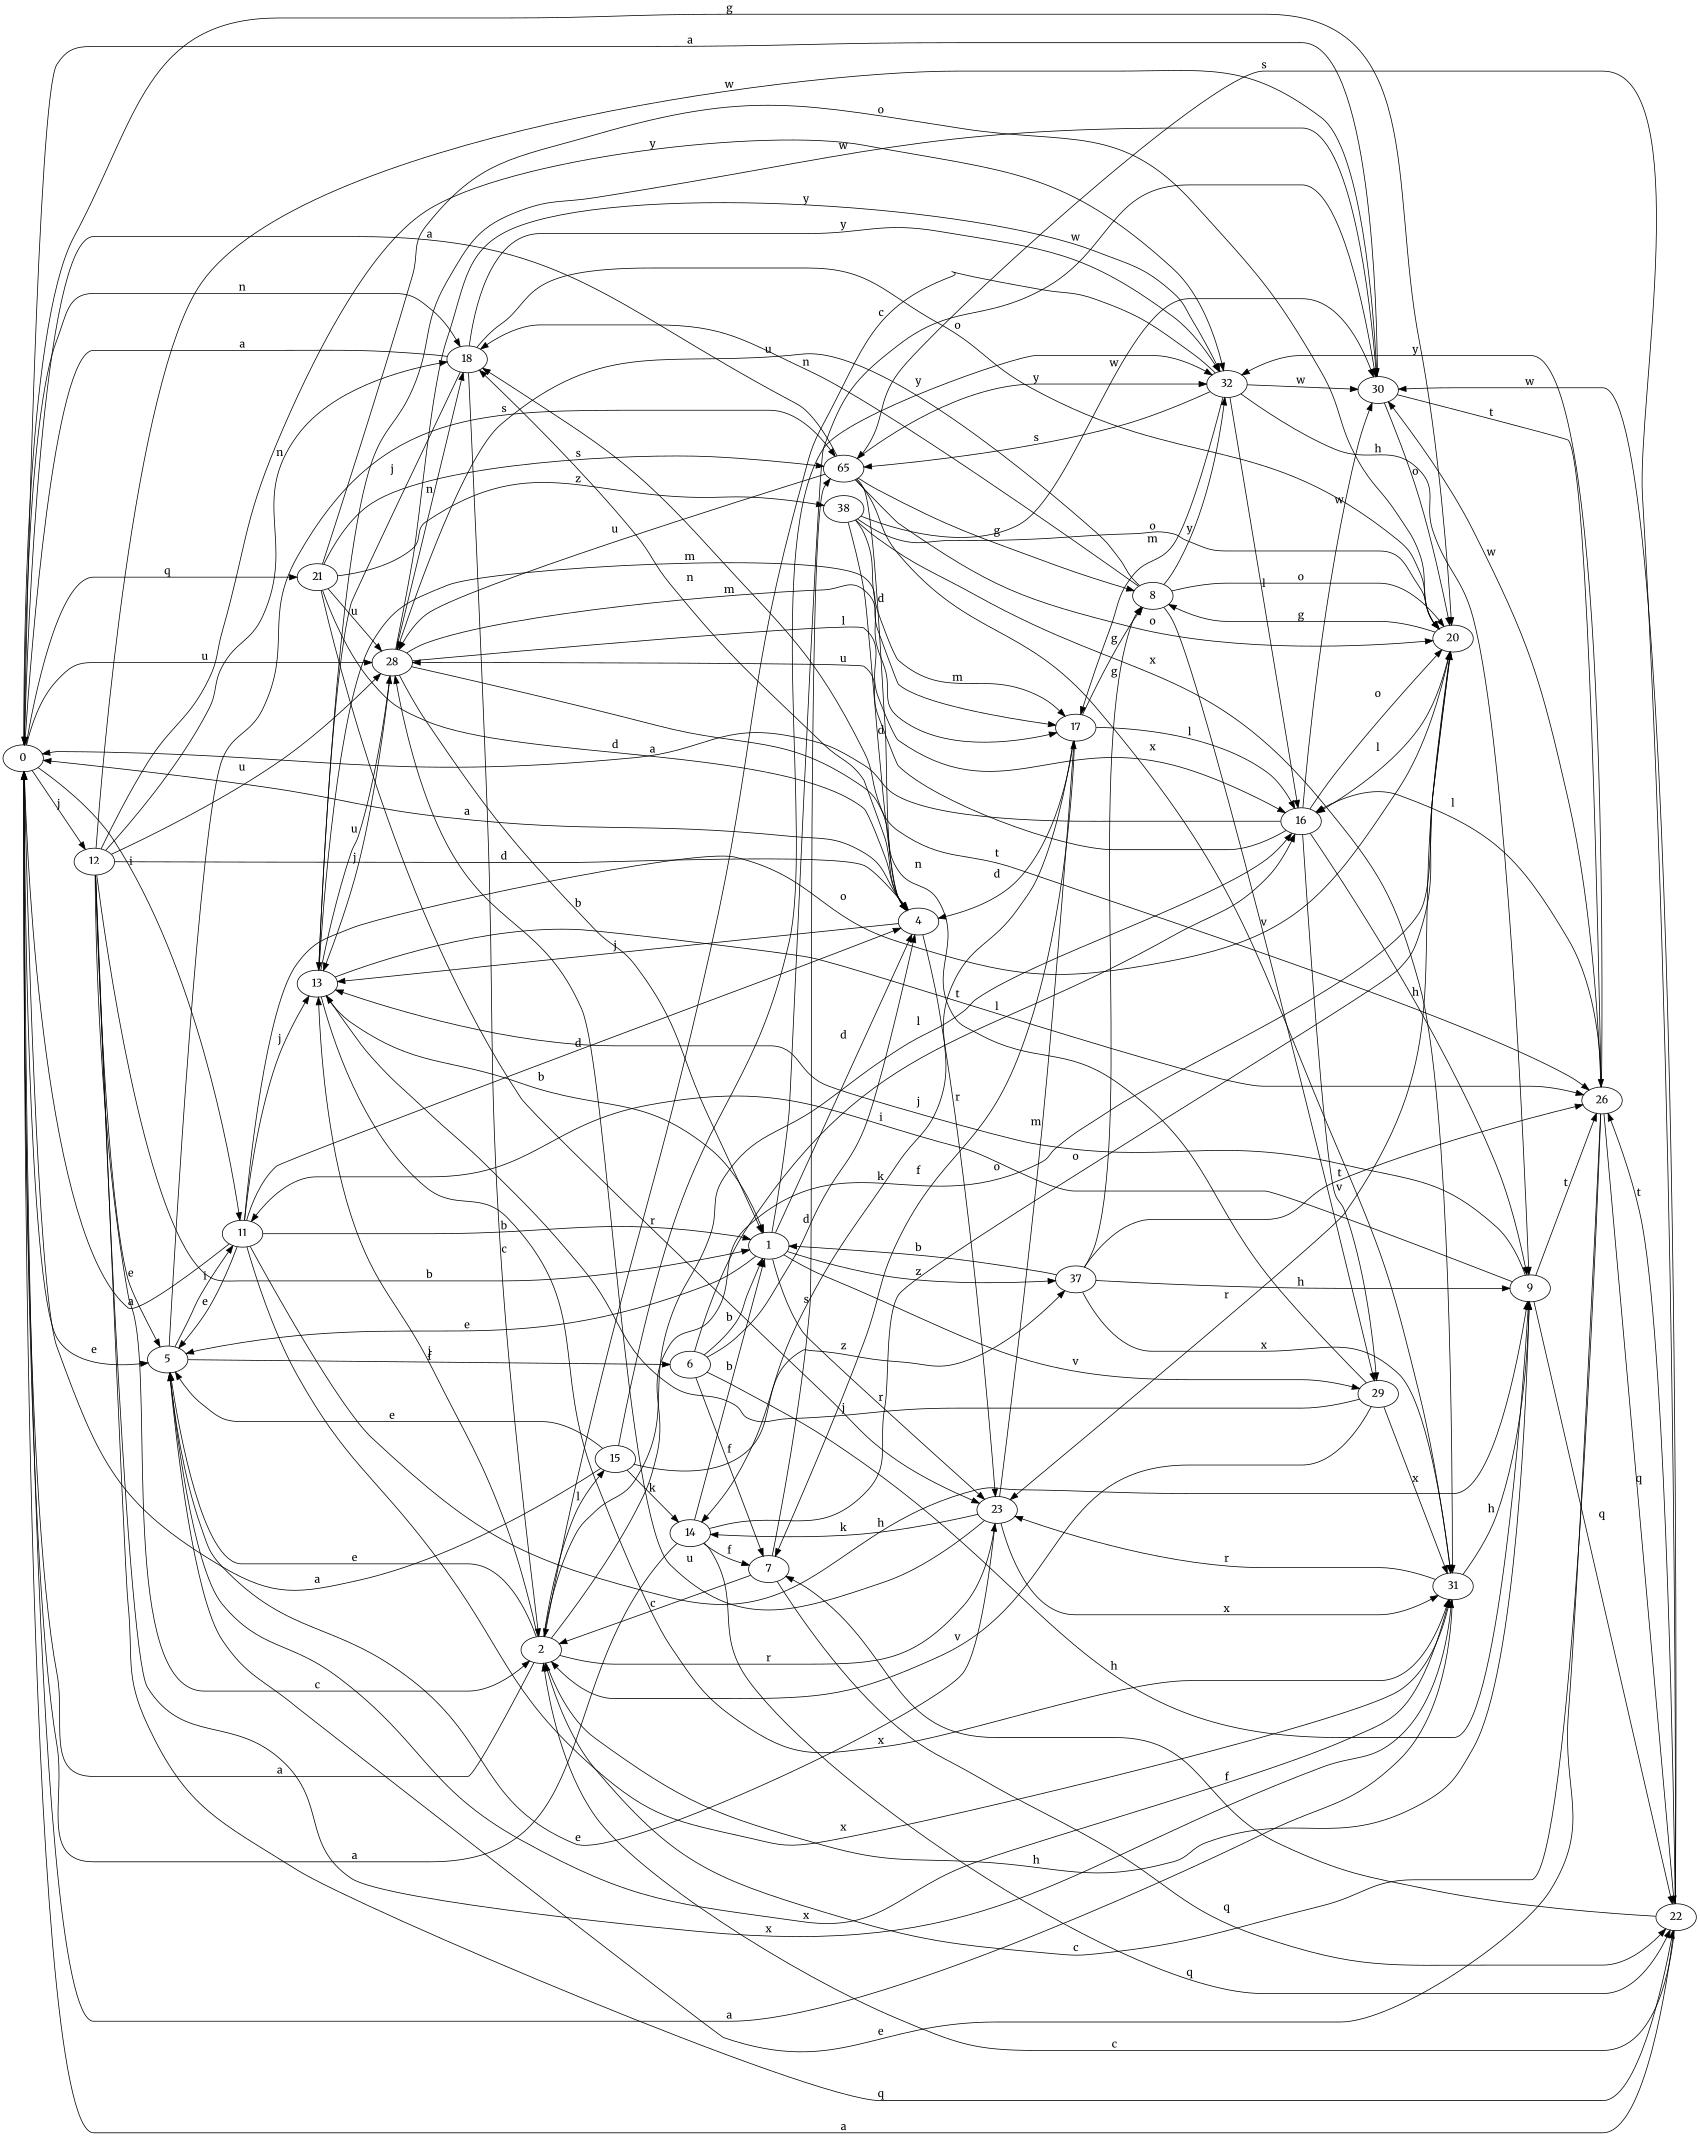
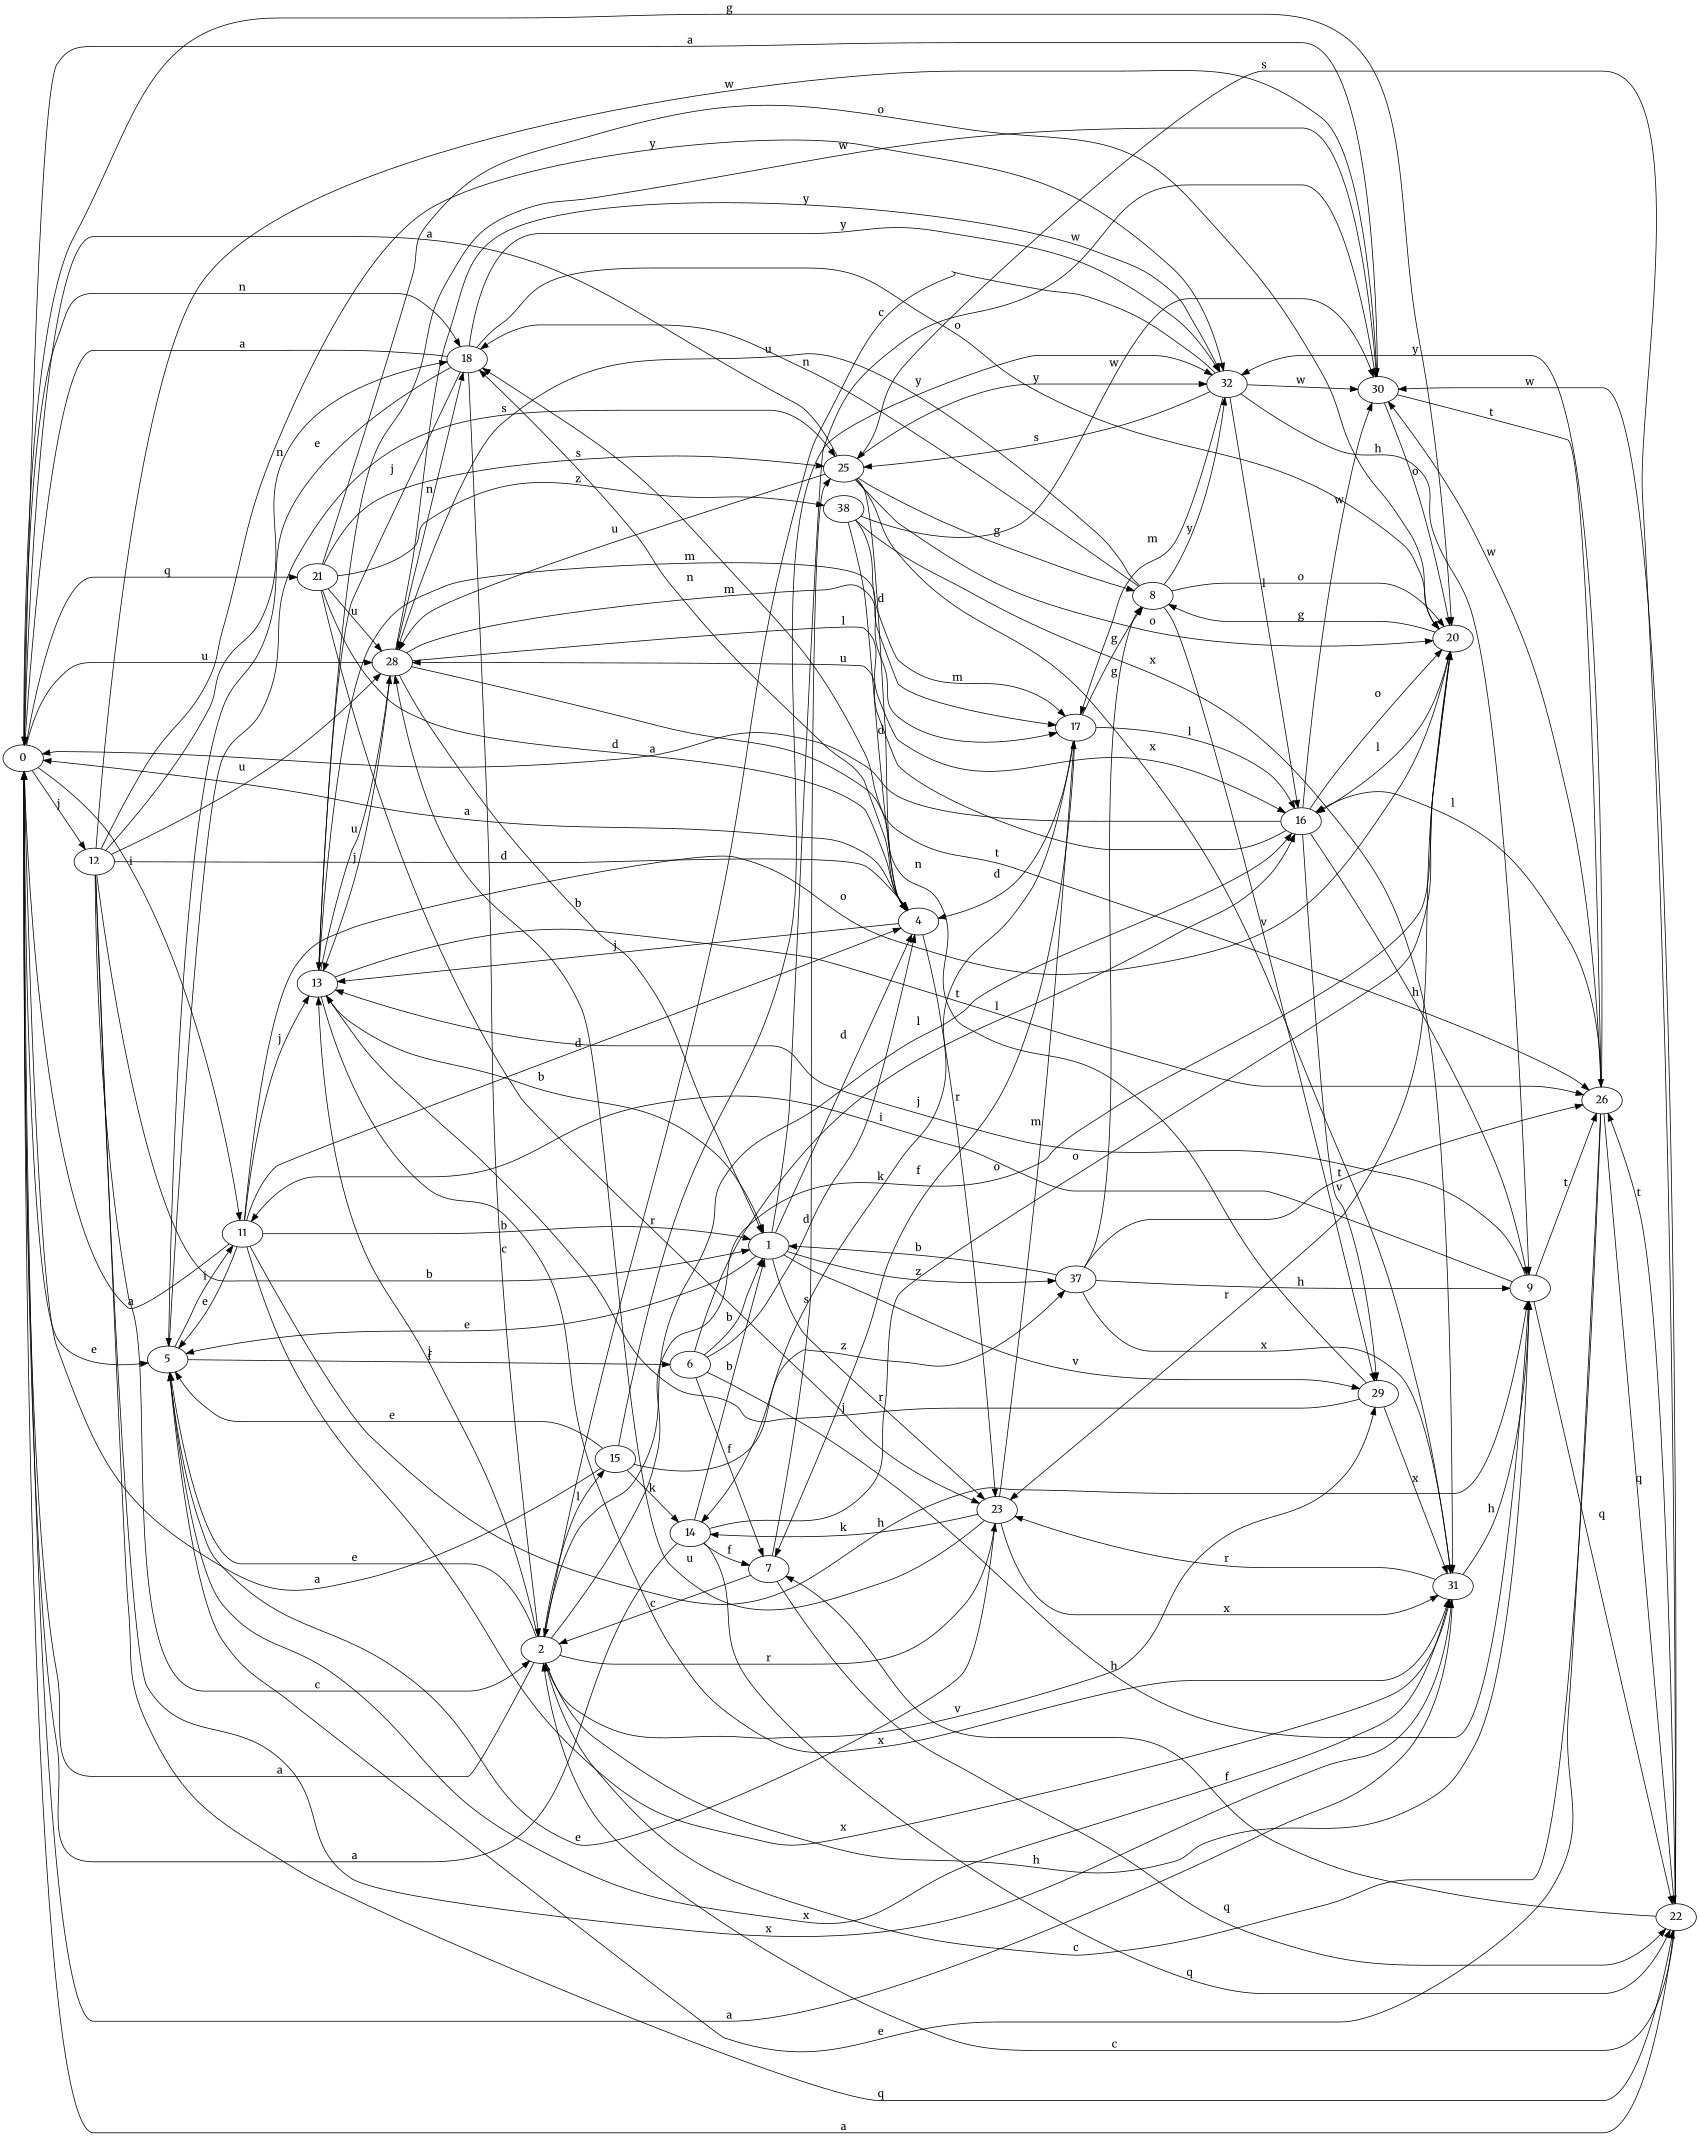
node "65": label "65" -> "25"
edge "38" -> "20": removed, label "o"
edge "12" -> "5": now "18" -> "5"
edge "29" -> "2": reversed
